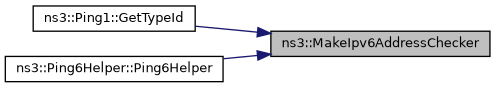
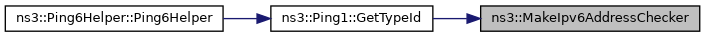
edge "ns3::Ping6Helper::Ping6Helper" -> "ns3::MakeIpv6AddressChecker": now "ns3::Ping6Helper::Ping6Helper" -> "ns3::Ping1::GetTypeId"
